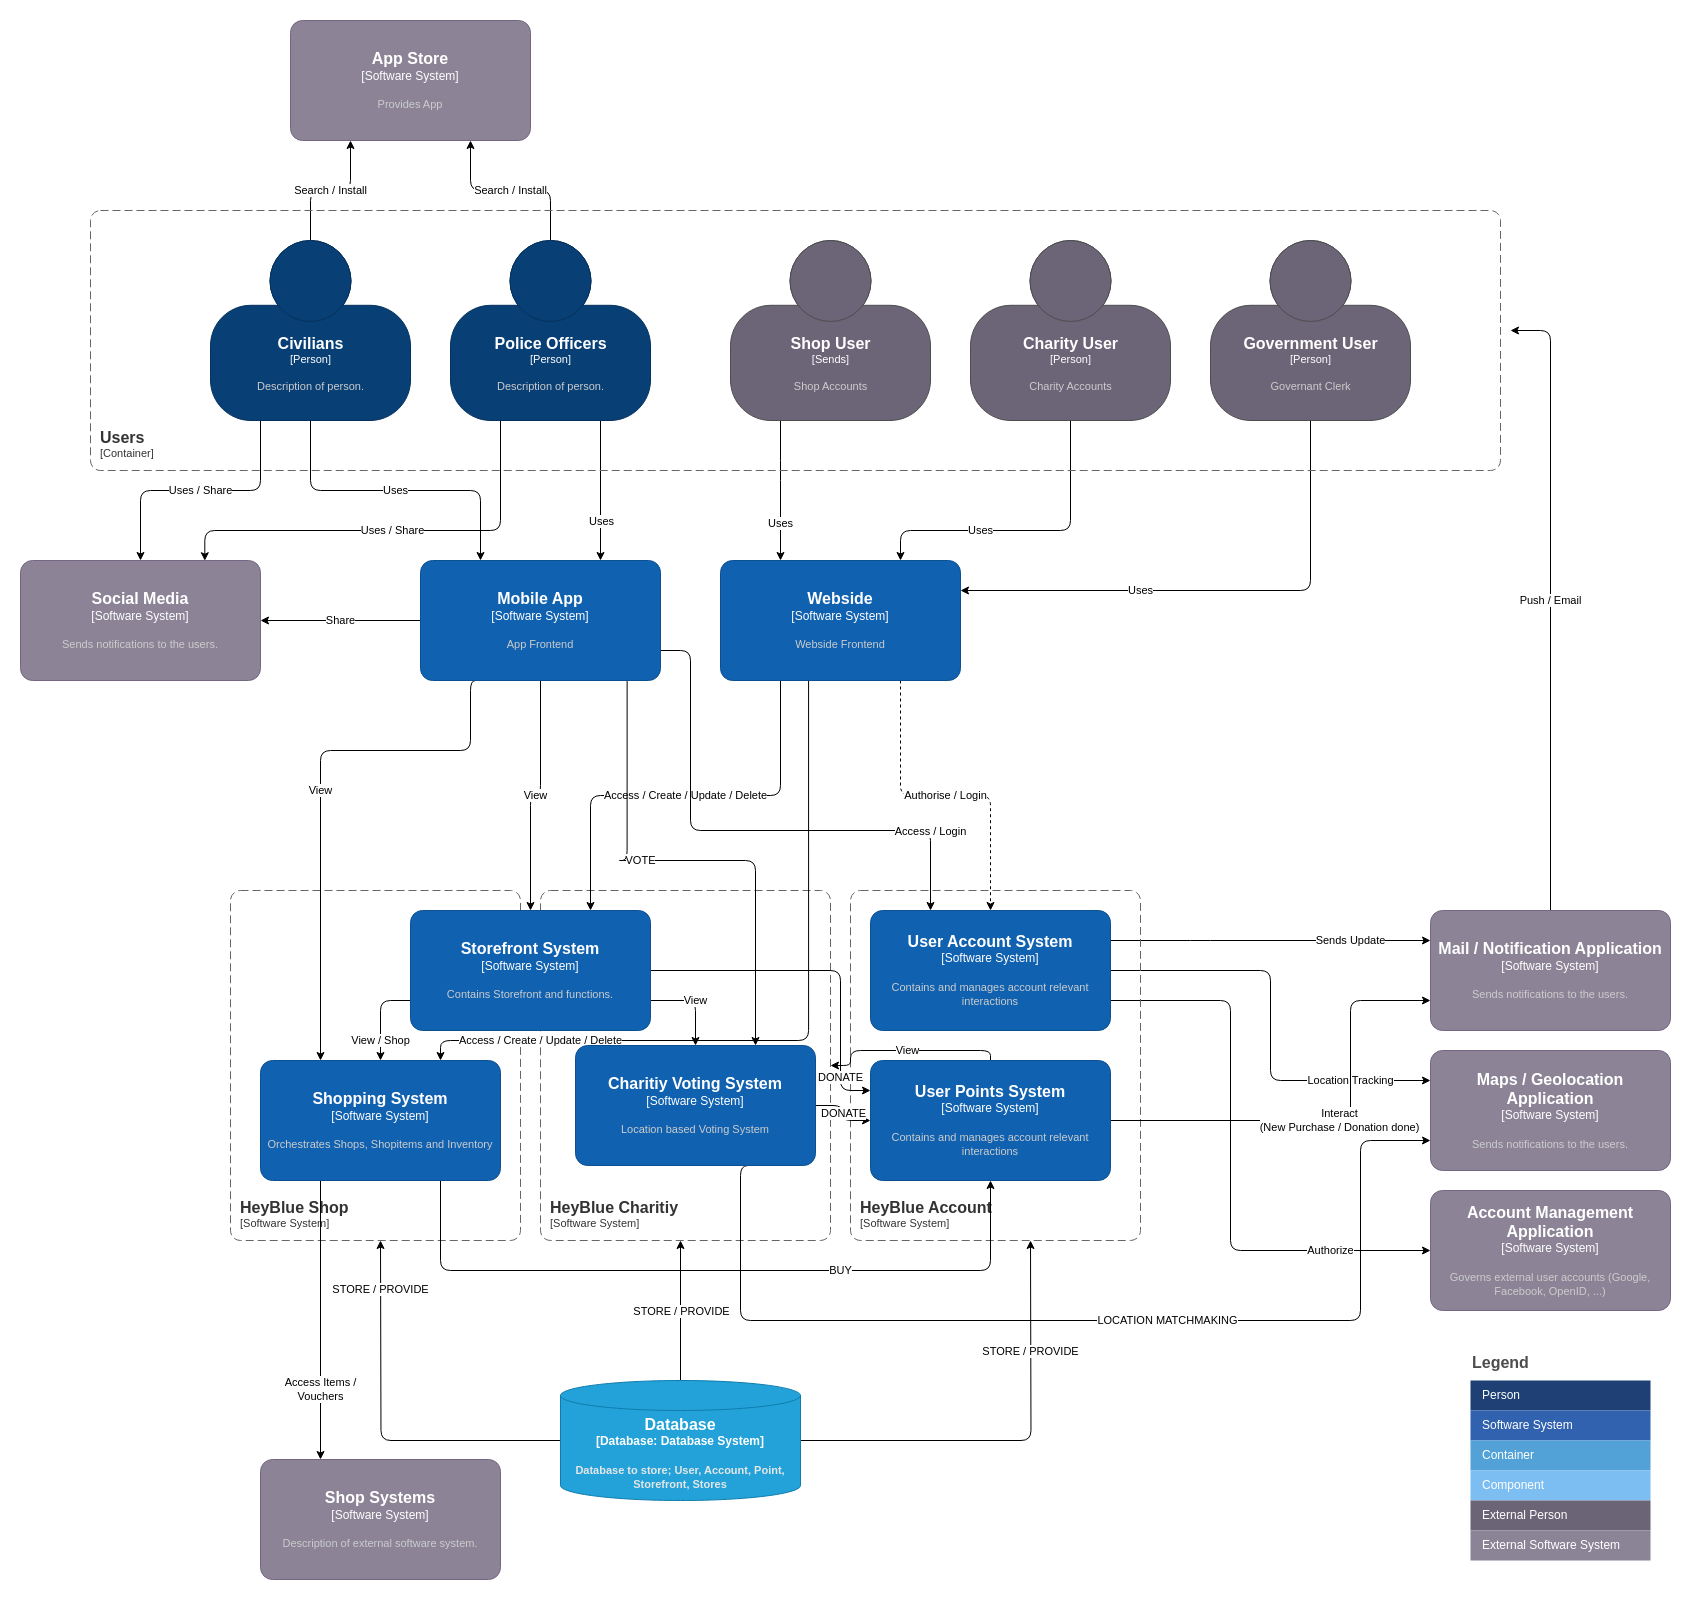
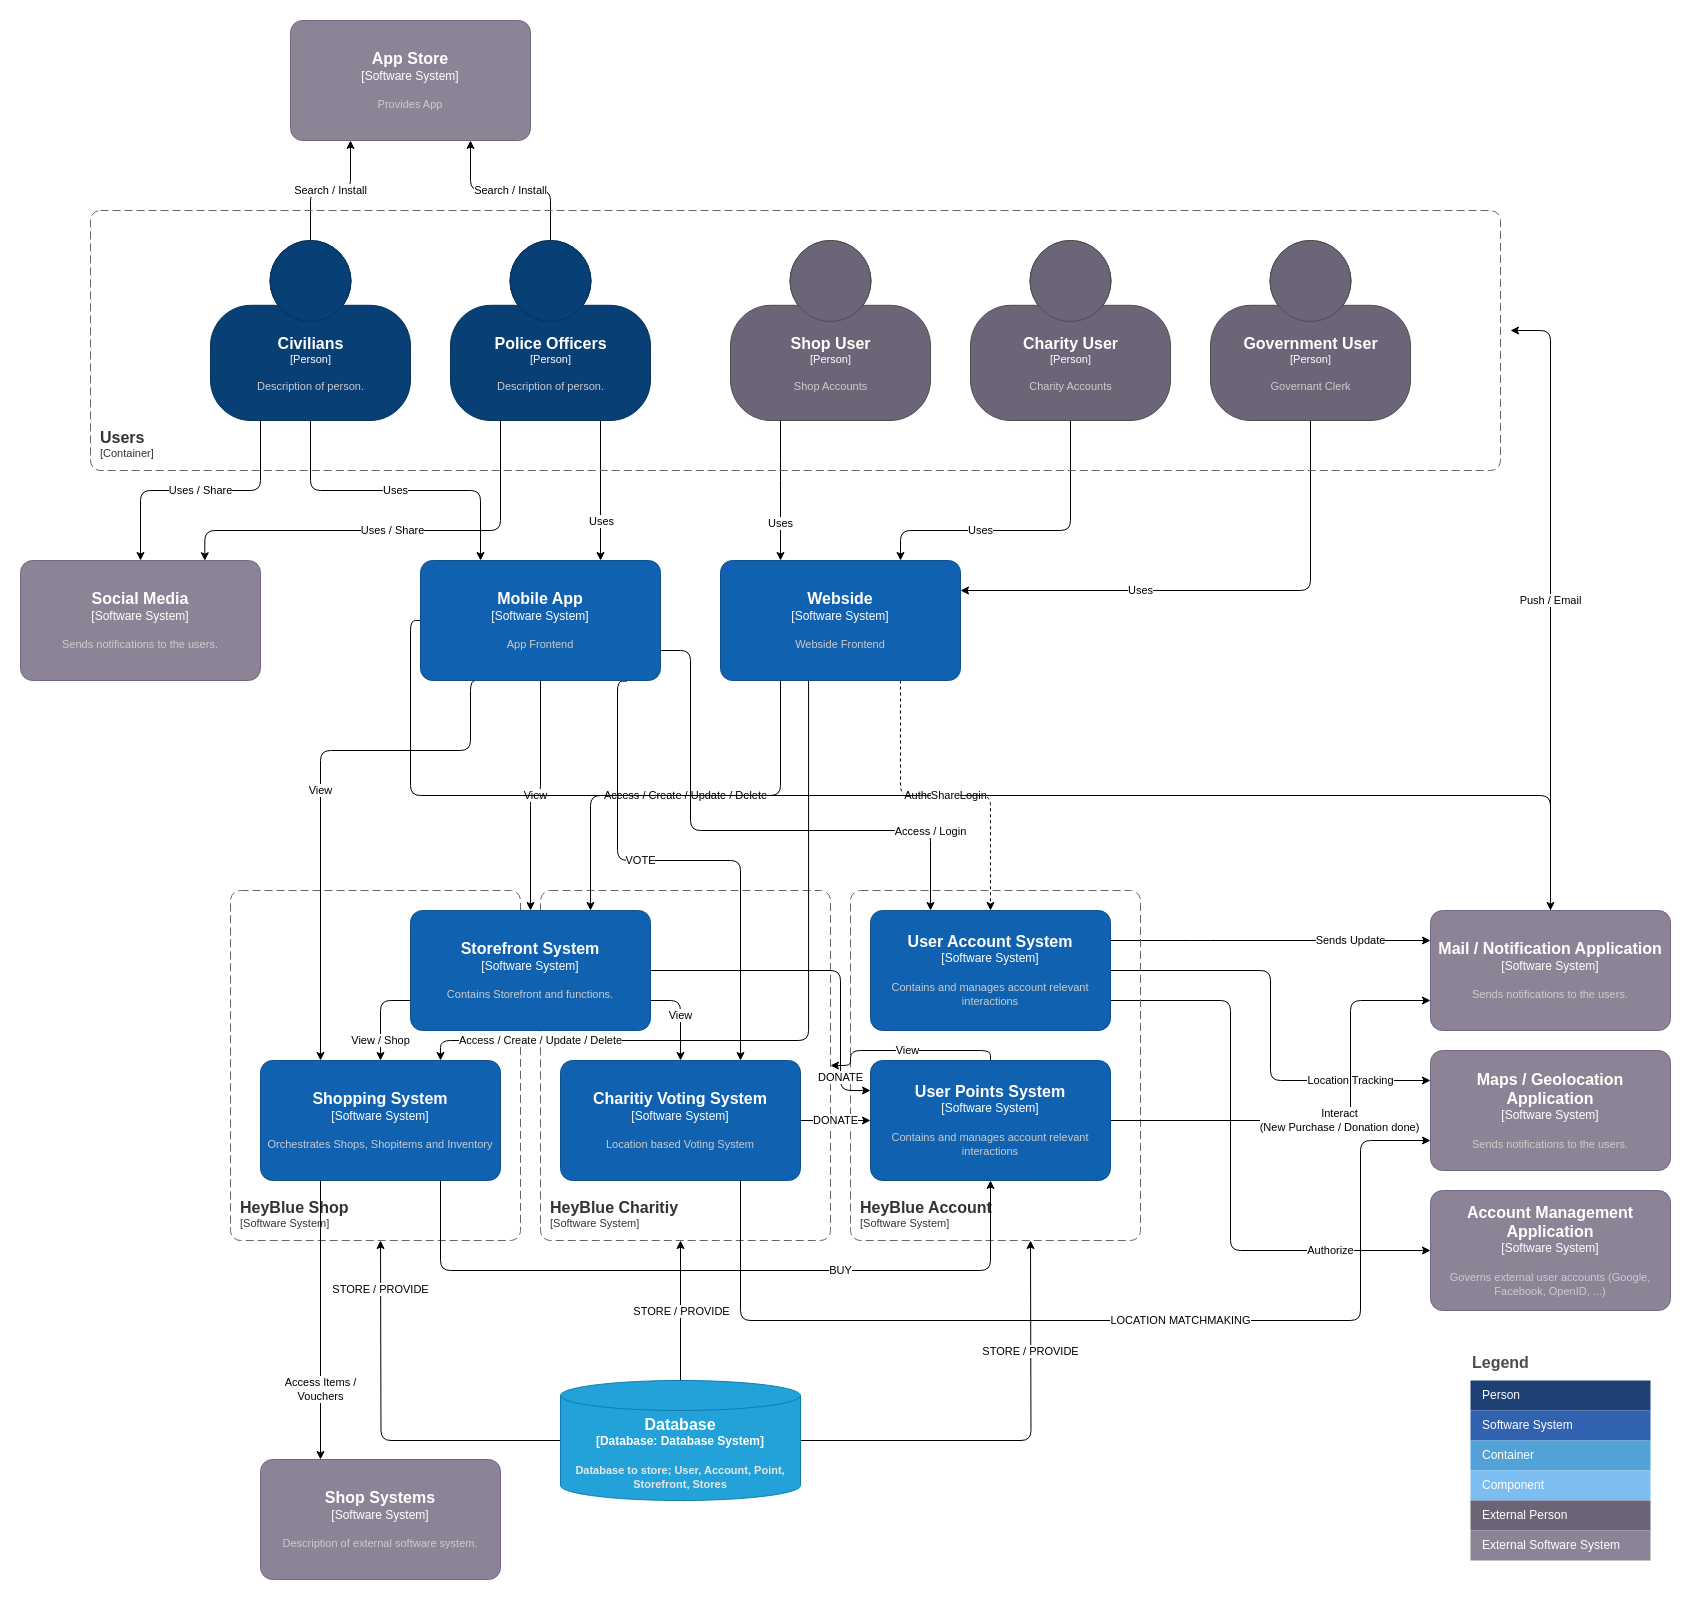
node "Shop User [Sends] Shop Accounts": label "Shop User [Sends] Shop Accounts" -> "Shop User [Person] Shop Accounts"
edge "Mobile App [Software System] App Frontend" -> "Social Media [Software System] Sends notifications to the users.": now "Mobile App [Software System] App Frontend" -> "Mail / Notification Application [Software System] Sends notifications to the users."
node "Charitiy Voting System [Software System] Location based Voting System": moved (696, 1106) -> (681, 1121)
